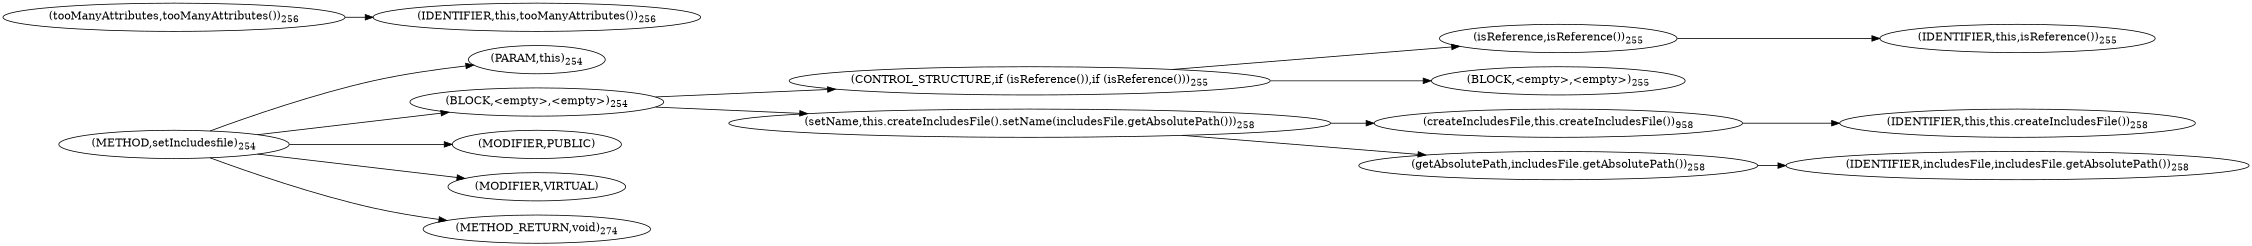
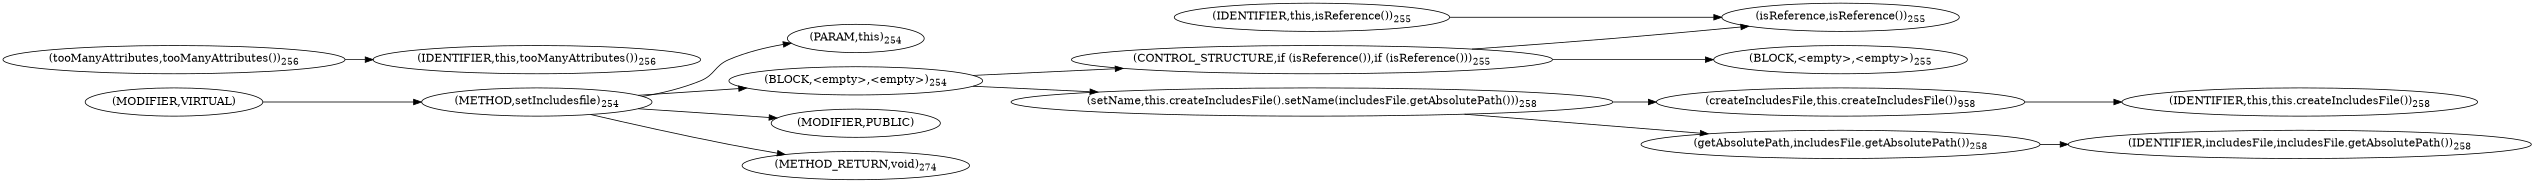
edge "(isReference,isReference())" -> "(IDENTIFIER,this,isReference())": reversed
edge "(METHOD,setIncludesfile)" -> "(MODIFIER,VIRTUAL)": reversed
